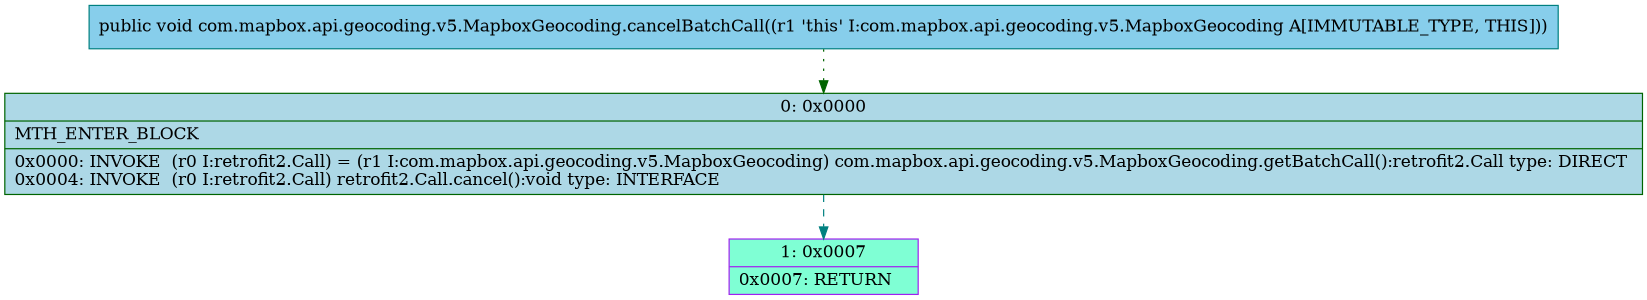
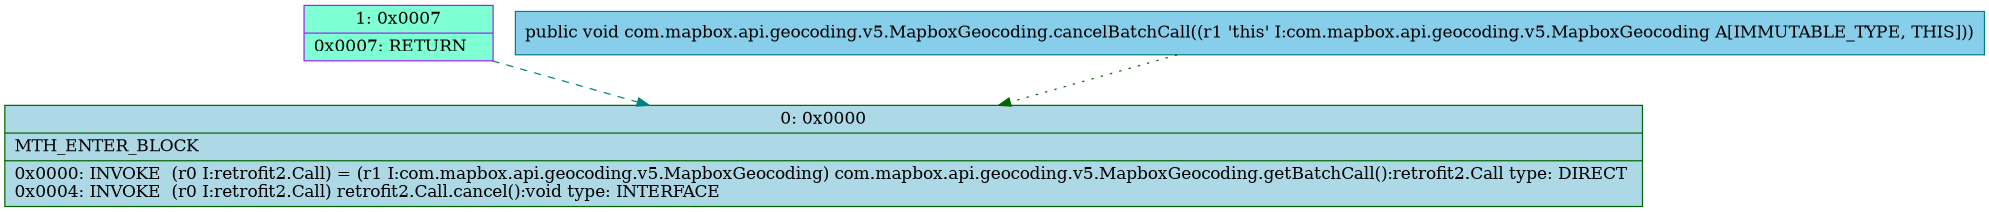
edge "0: 0x0000" -> "1: 0x0007": reversed
